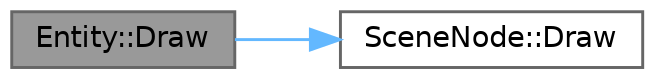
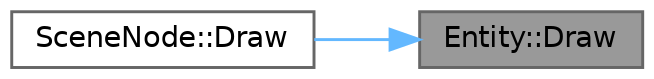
edge "Entity::Draw" -> "SceneNode::Draw": reversed
